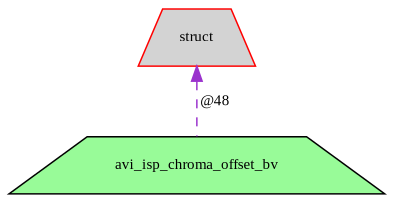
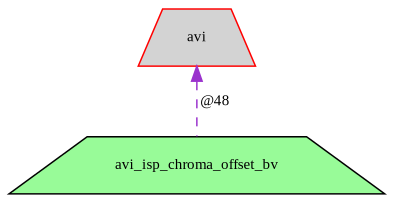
node "struct": label "struct" -> "avi"
